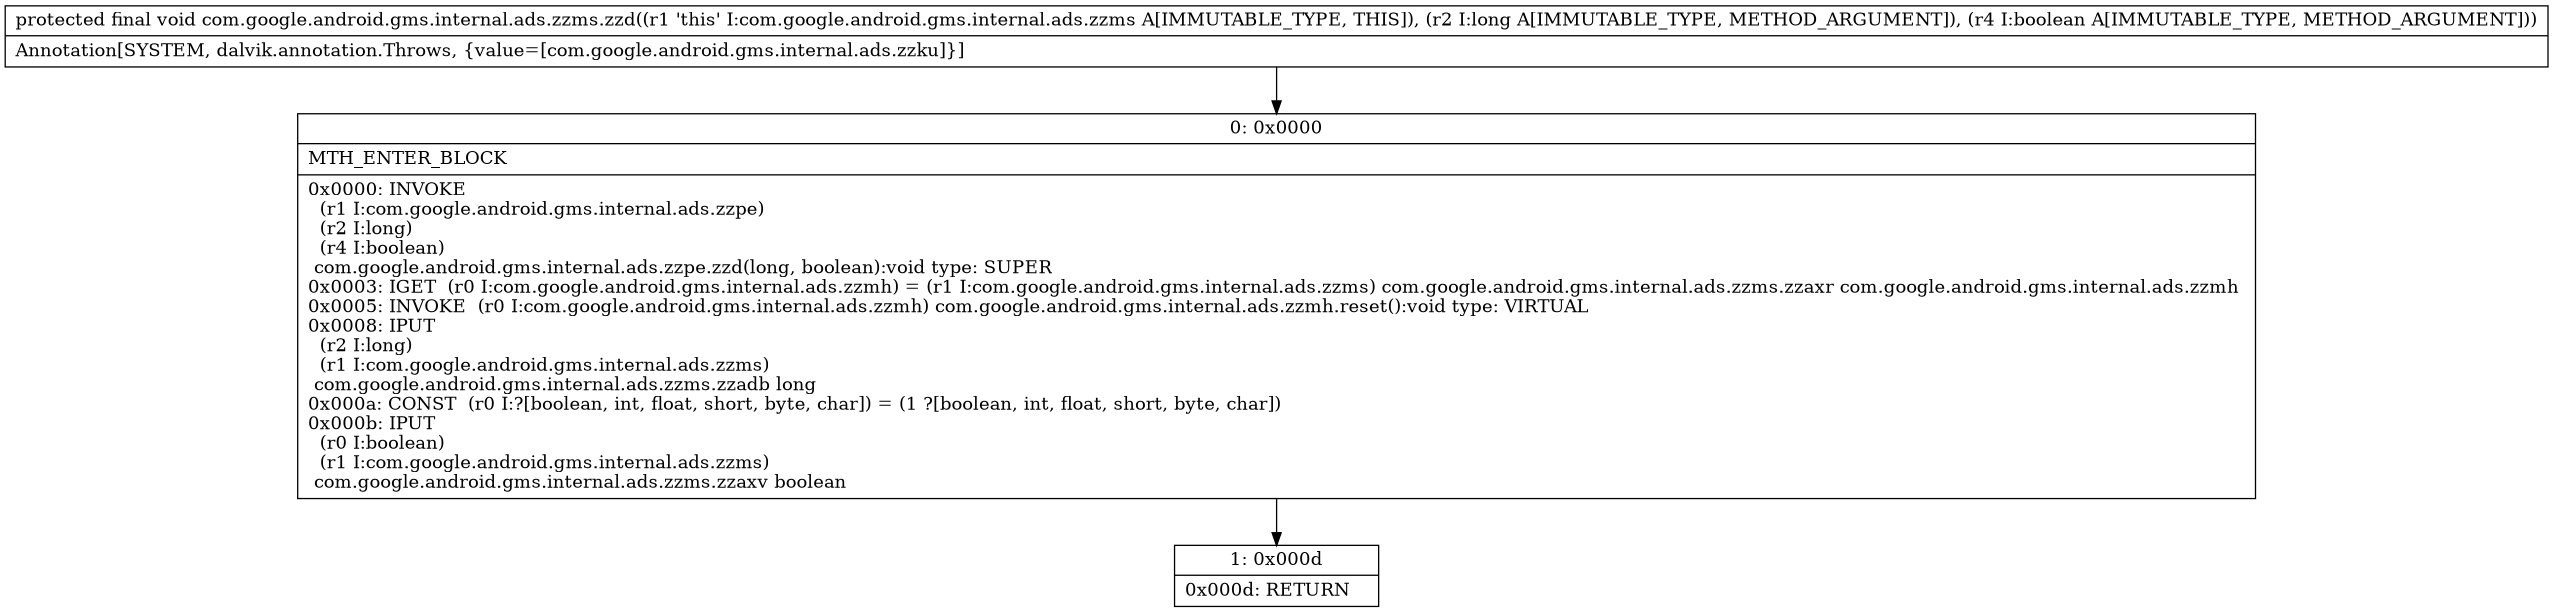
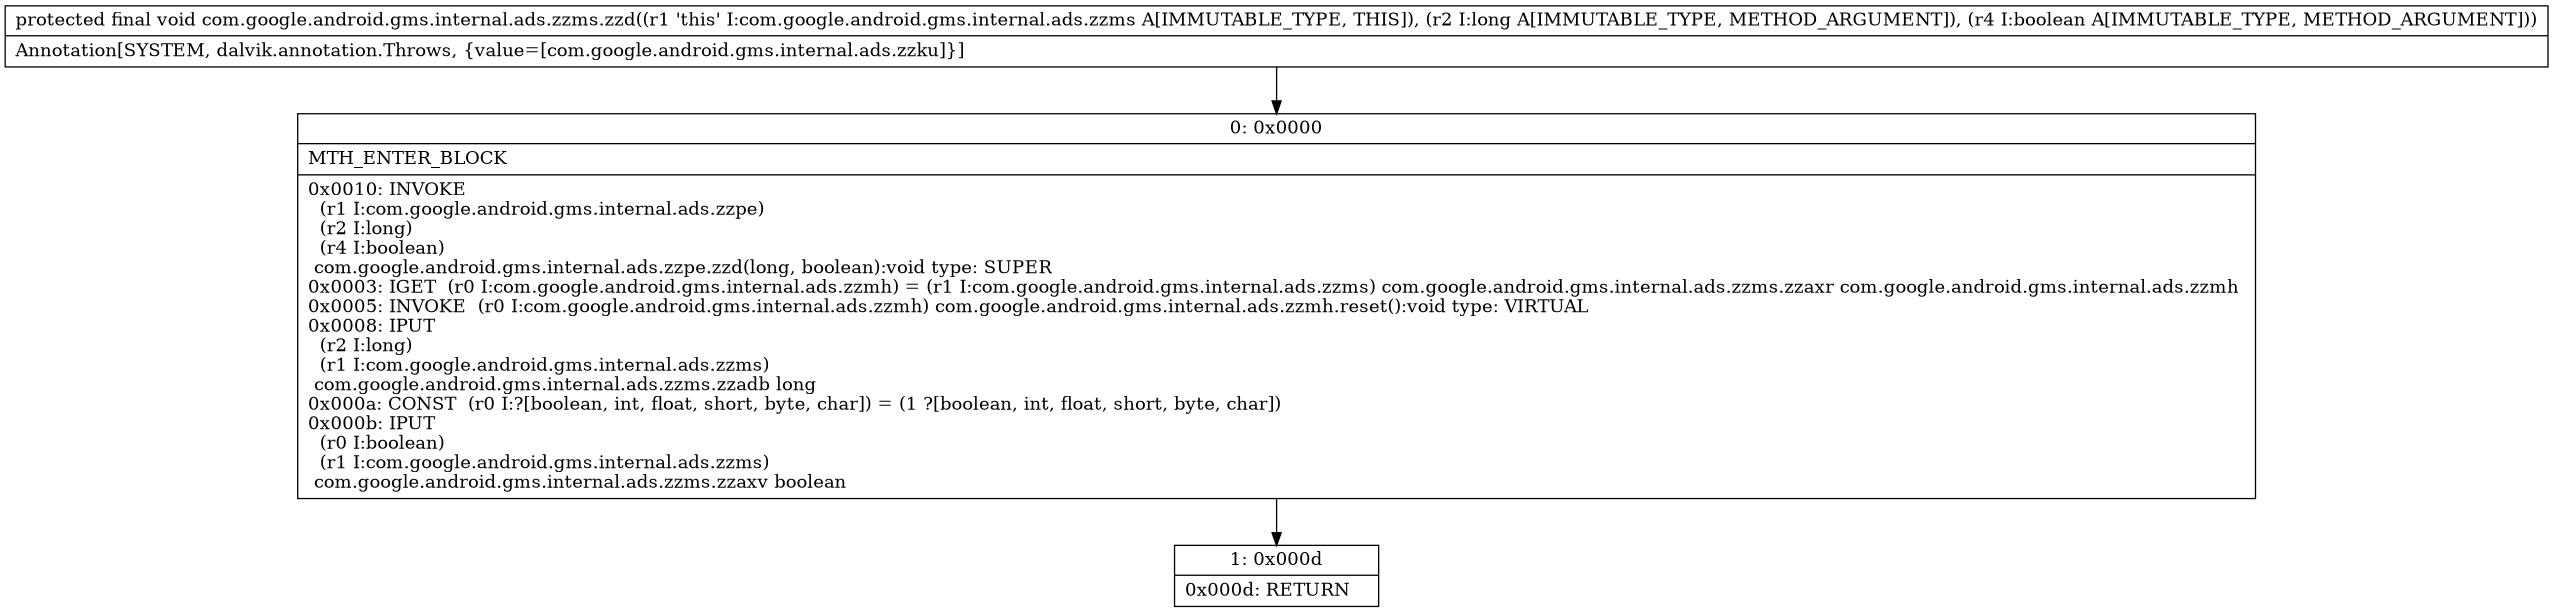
node "0: 0x0000": text "0x0000: INVOKE" -> "0x0010: INVOKE"
